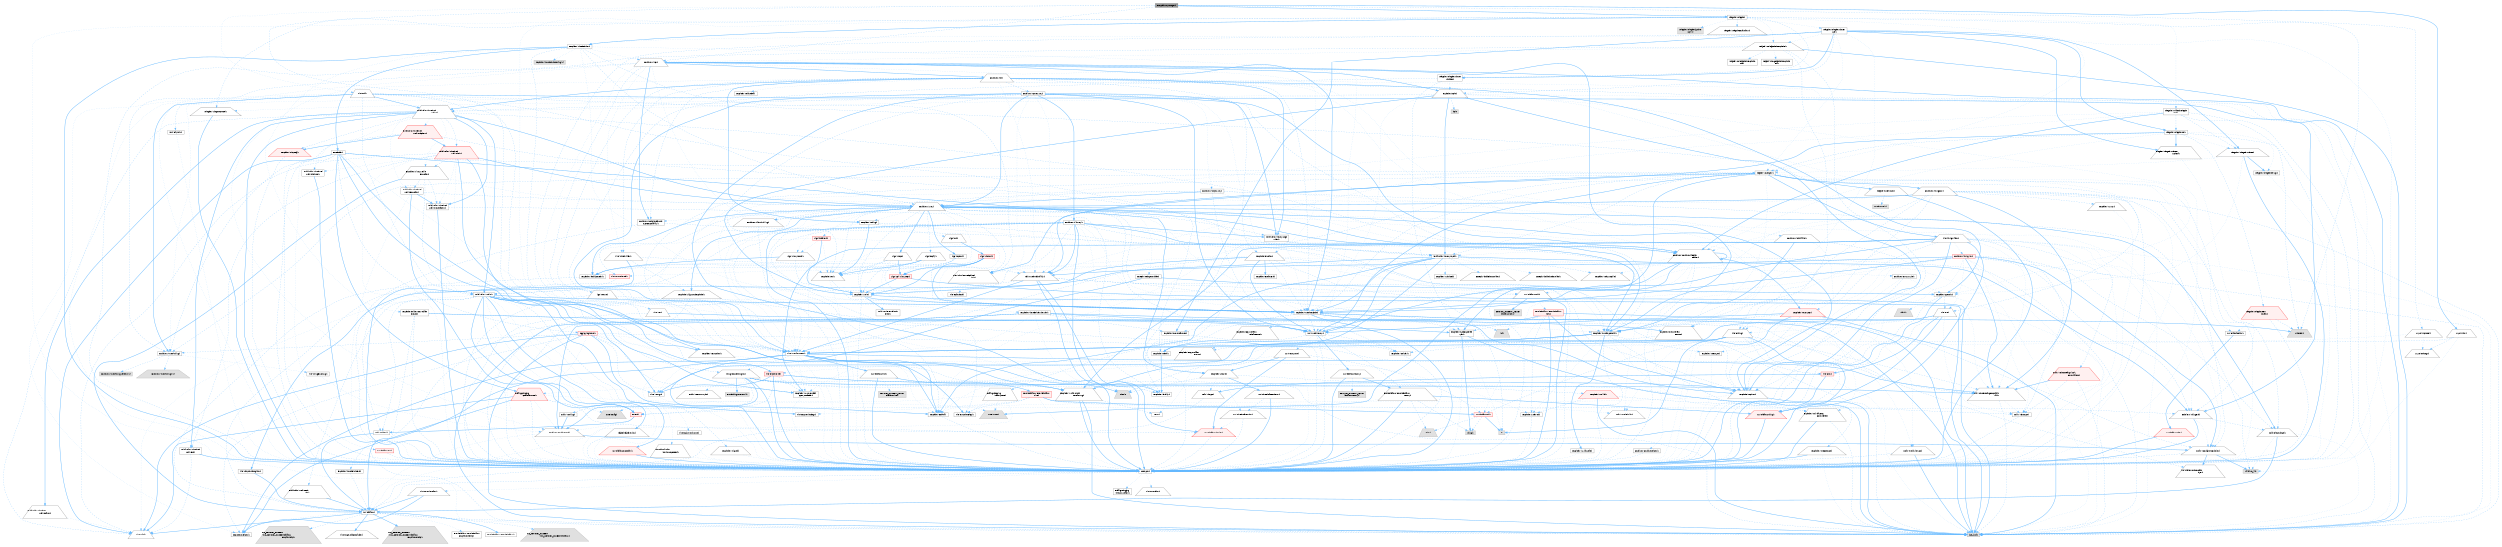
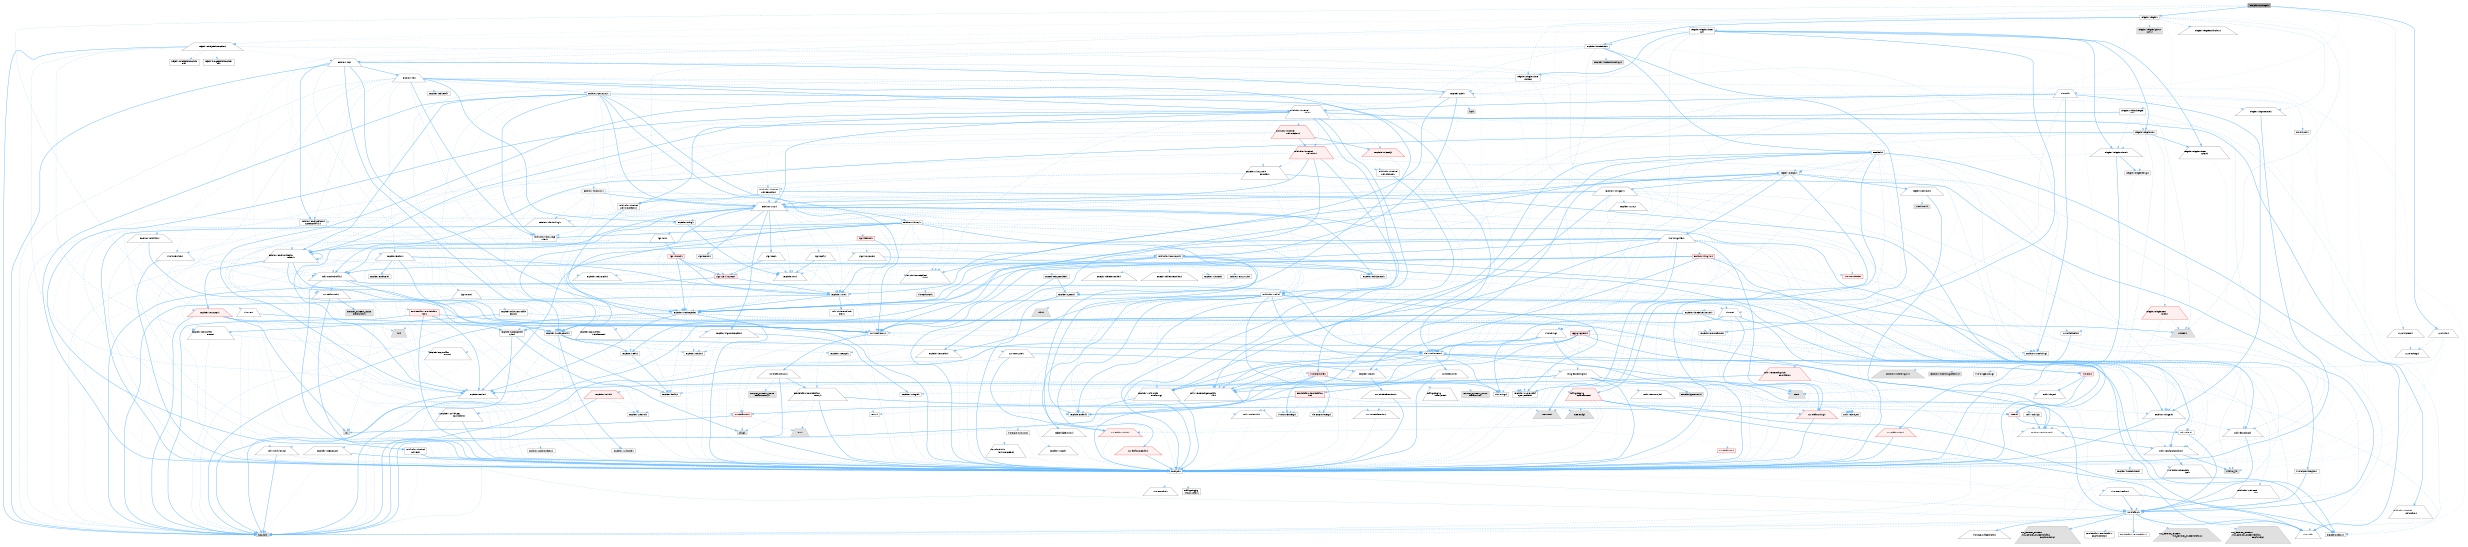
edge "Misc/StringBuilder.h" -> "HAL/UnrealMemory.h": added
node "Templates/IsIntegral.h": added
